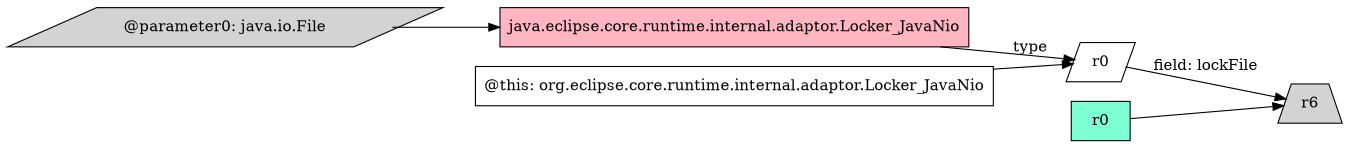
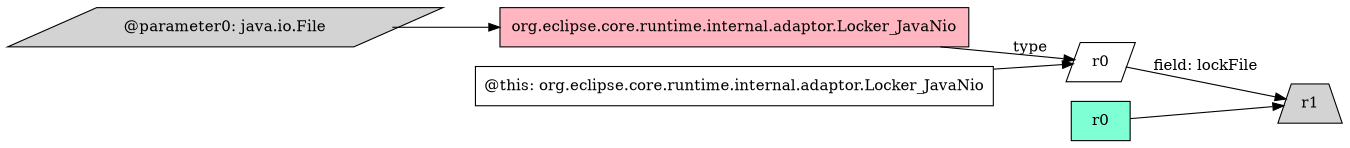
node "java.eclipse.core.runtime.internal.adaptor.Locker_JavaNio": label "java.eclipse.core.runtime.internal.adaptor.Locker_JavaNio" -> "org.eclipse.core.runtime.internal.adaptor.Locker_JavaNio"
node "r6": label "r6" -> "r1"
